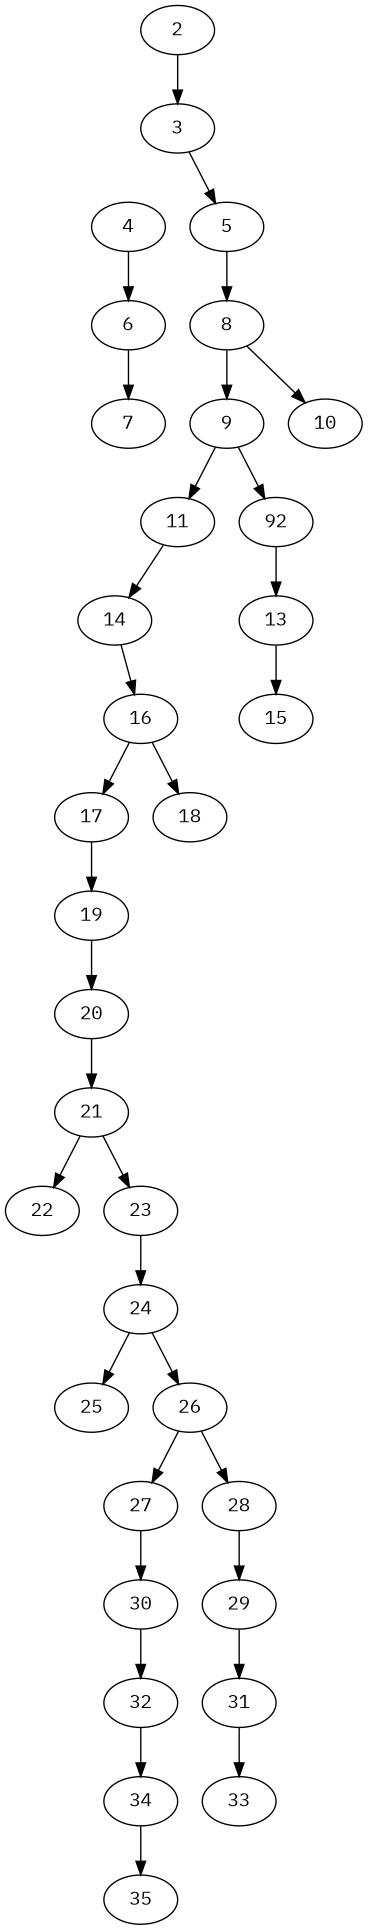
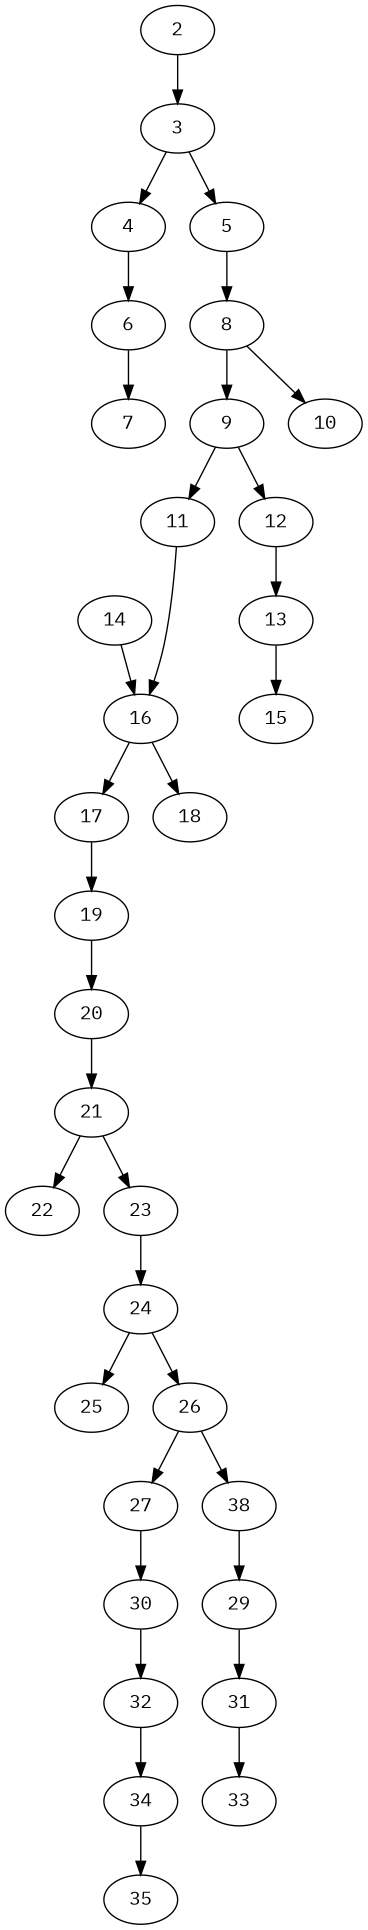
edge "3" -> "4": added
node "92": label "92" -> "12"
edge "11" -> "14": now "11" -> "16"
node "28": label "28" -> "38"
